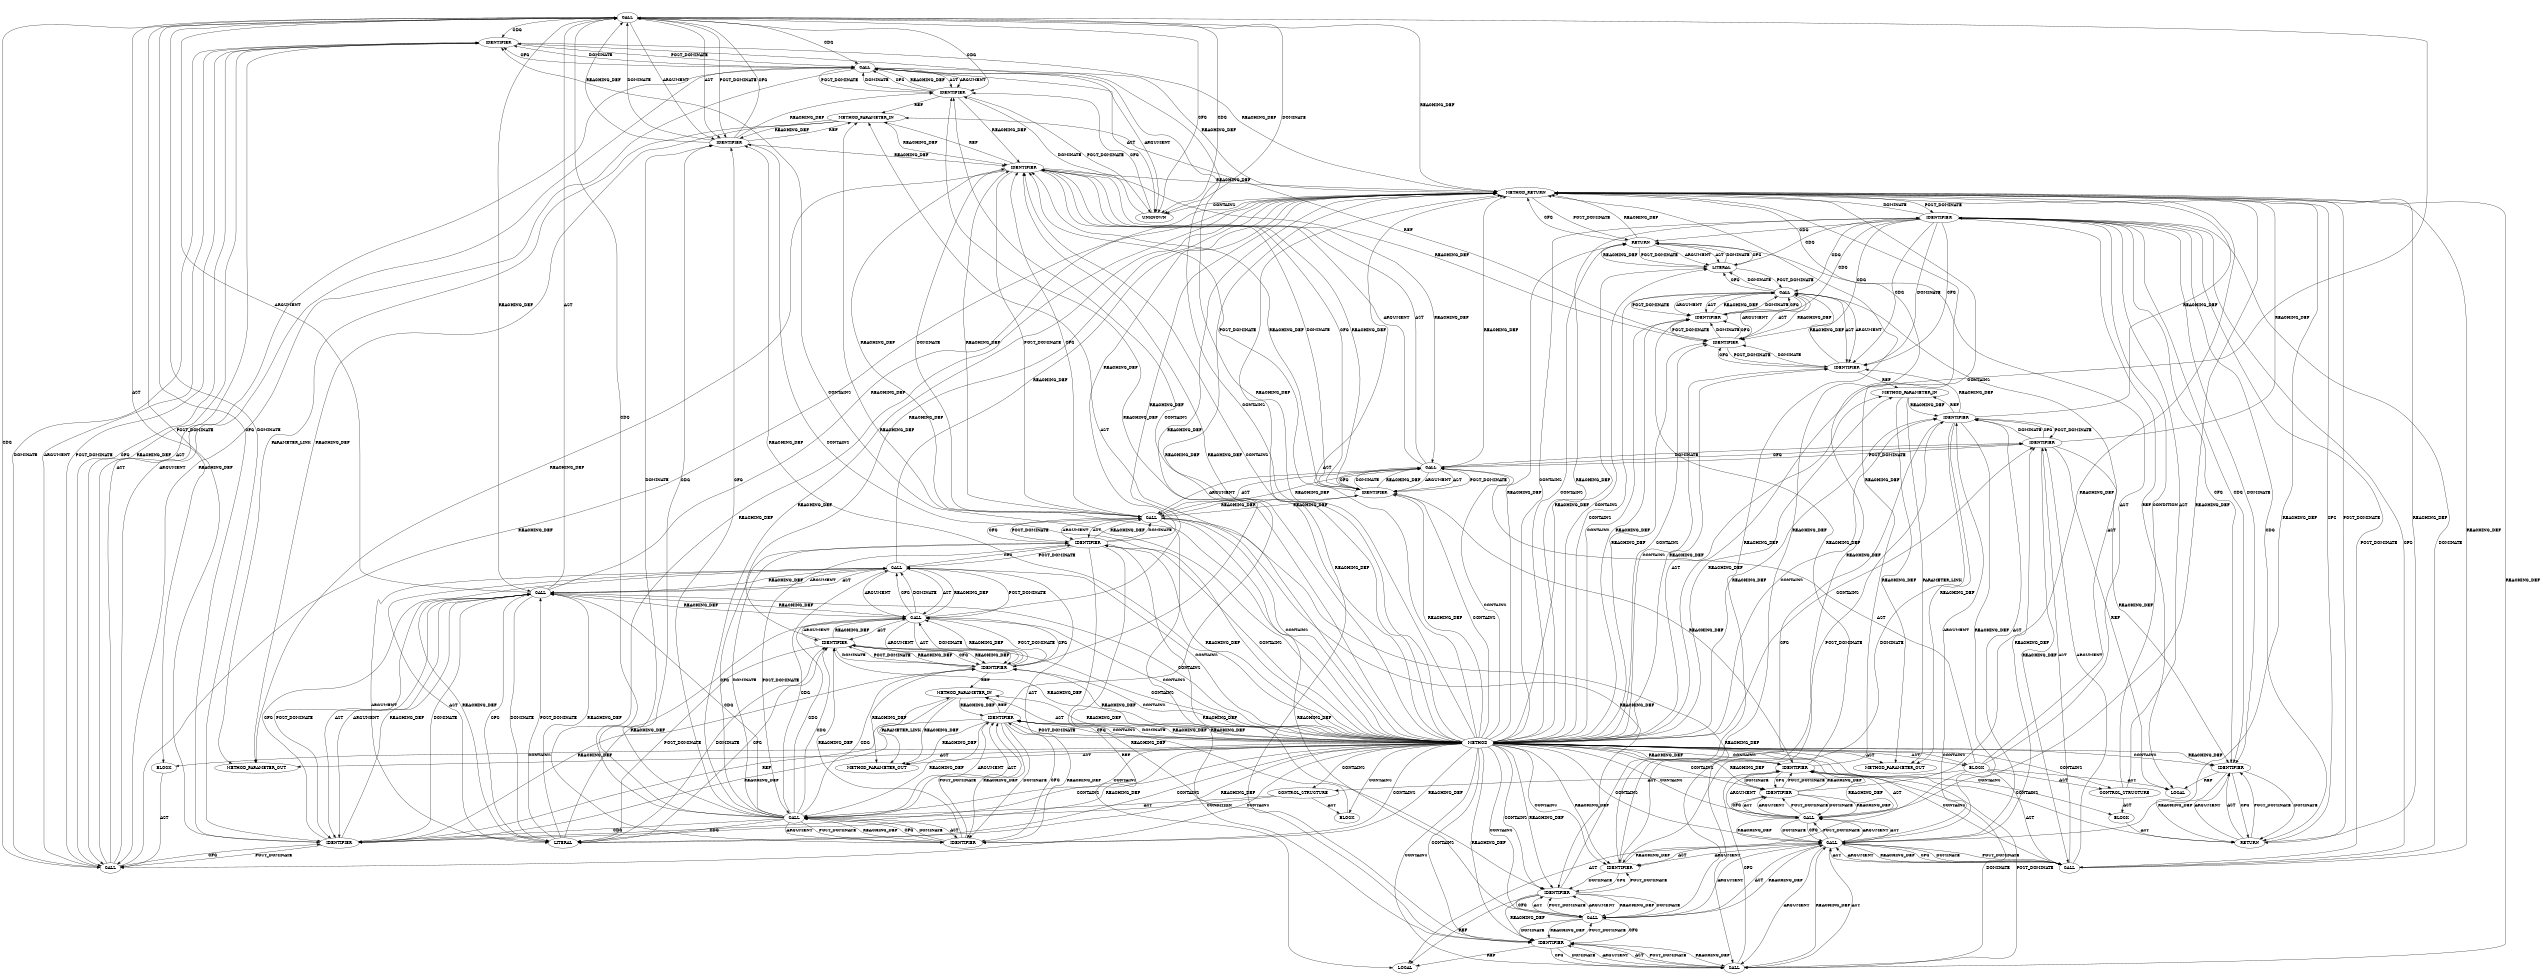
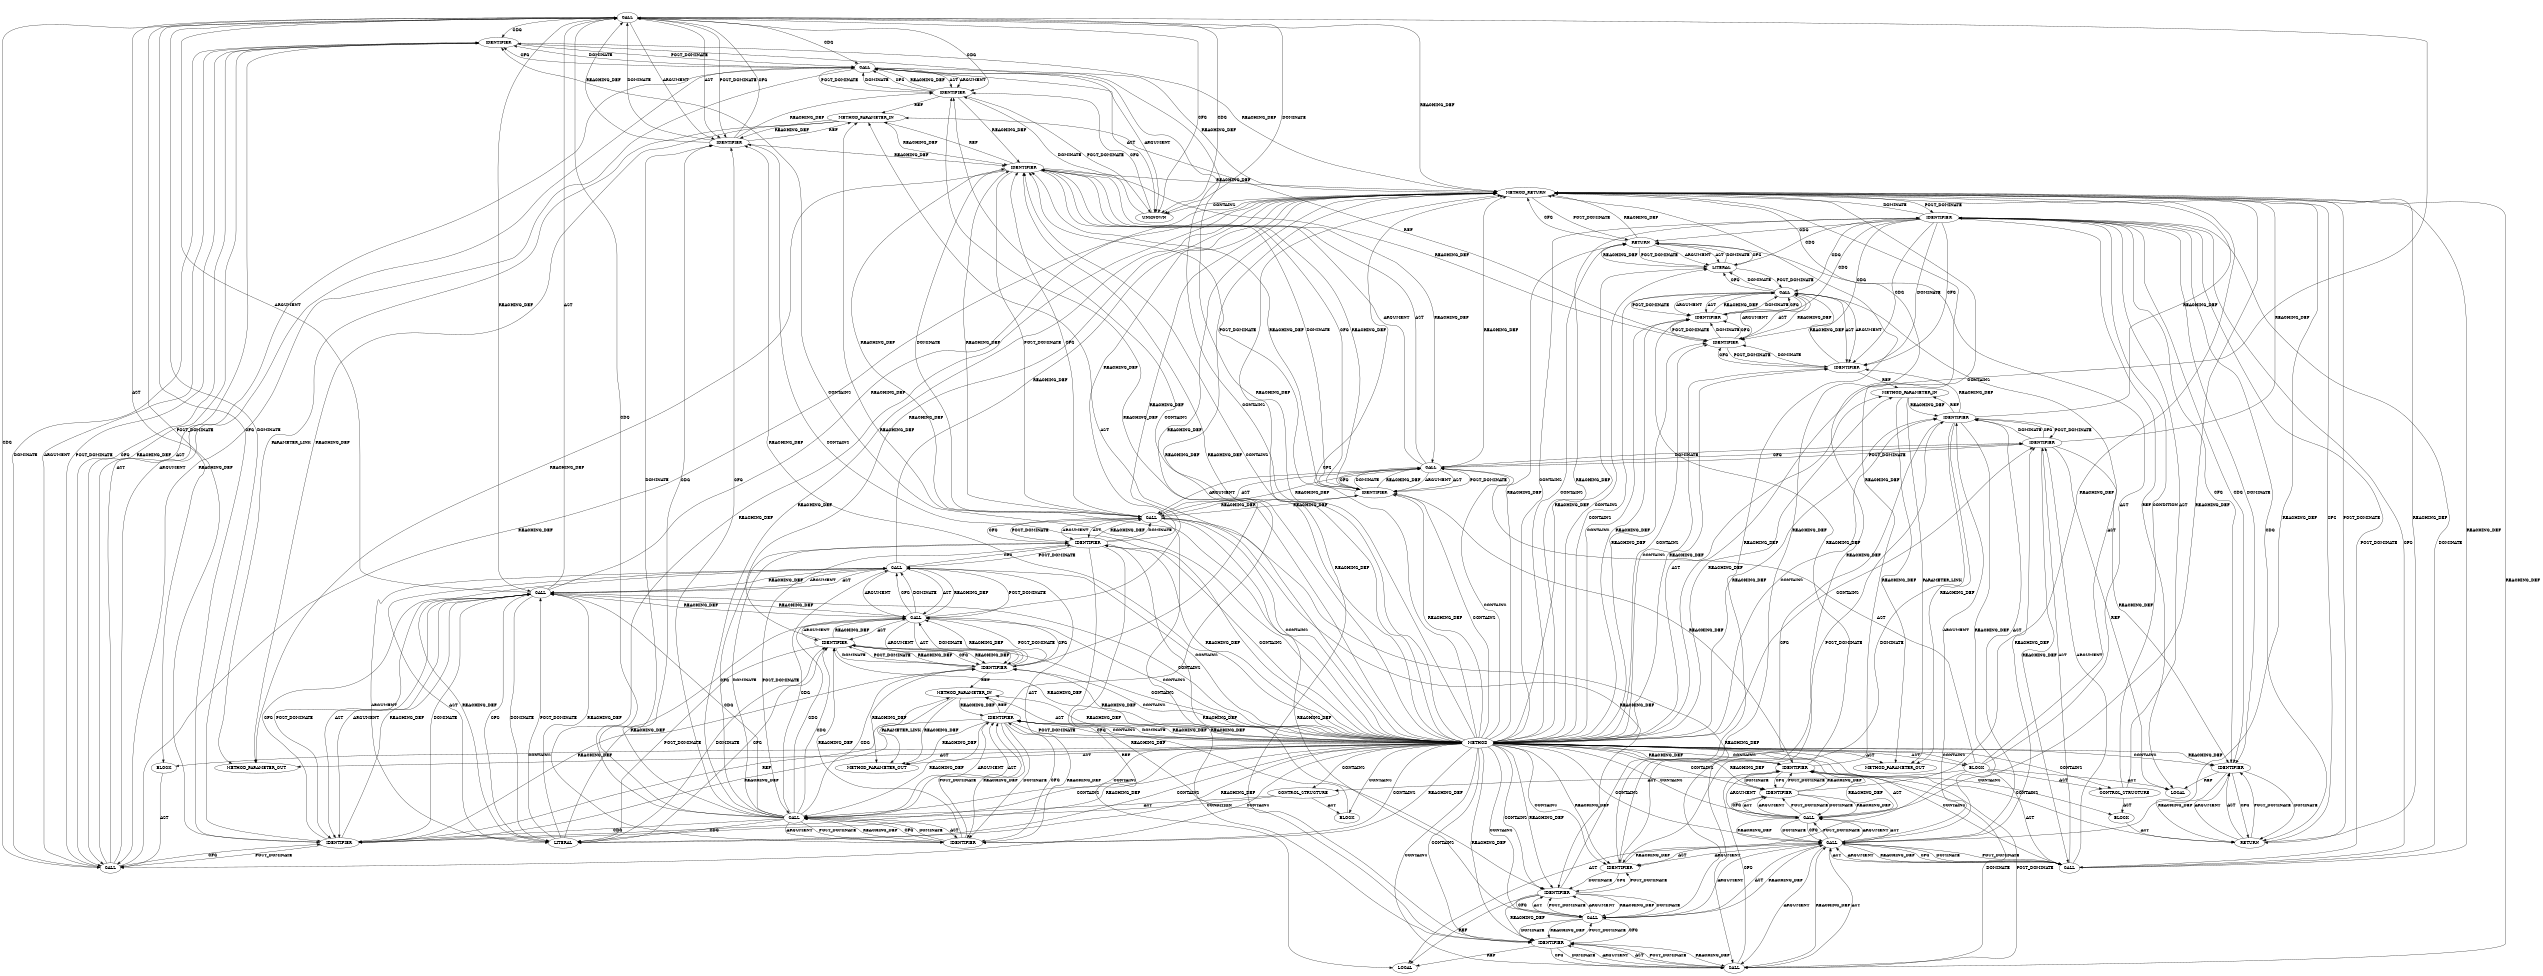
edge "METHOD" -> "METHOD_RETURN": label "AST" -> "CFG"
